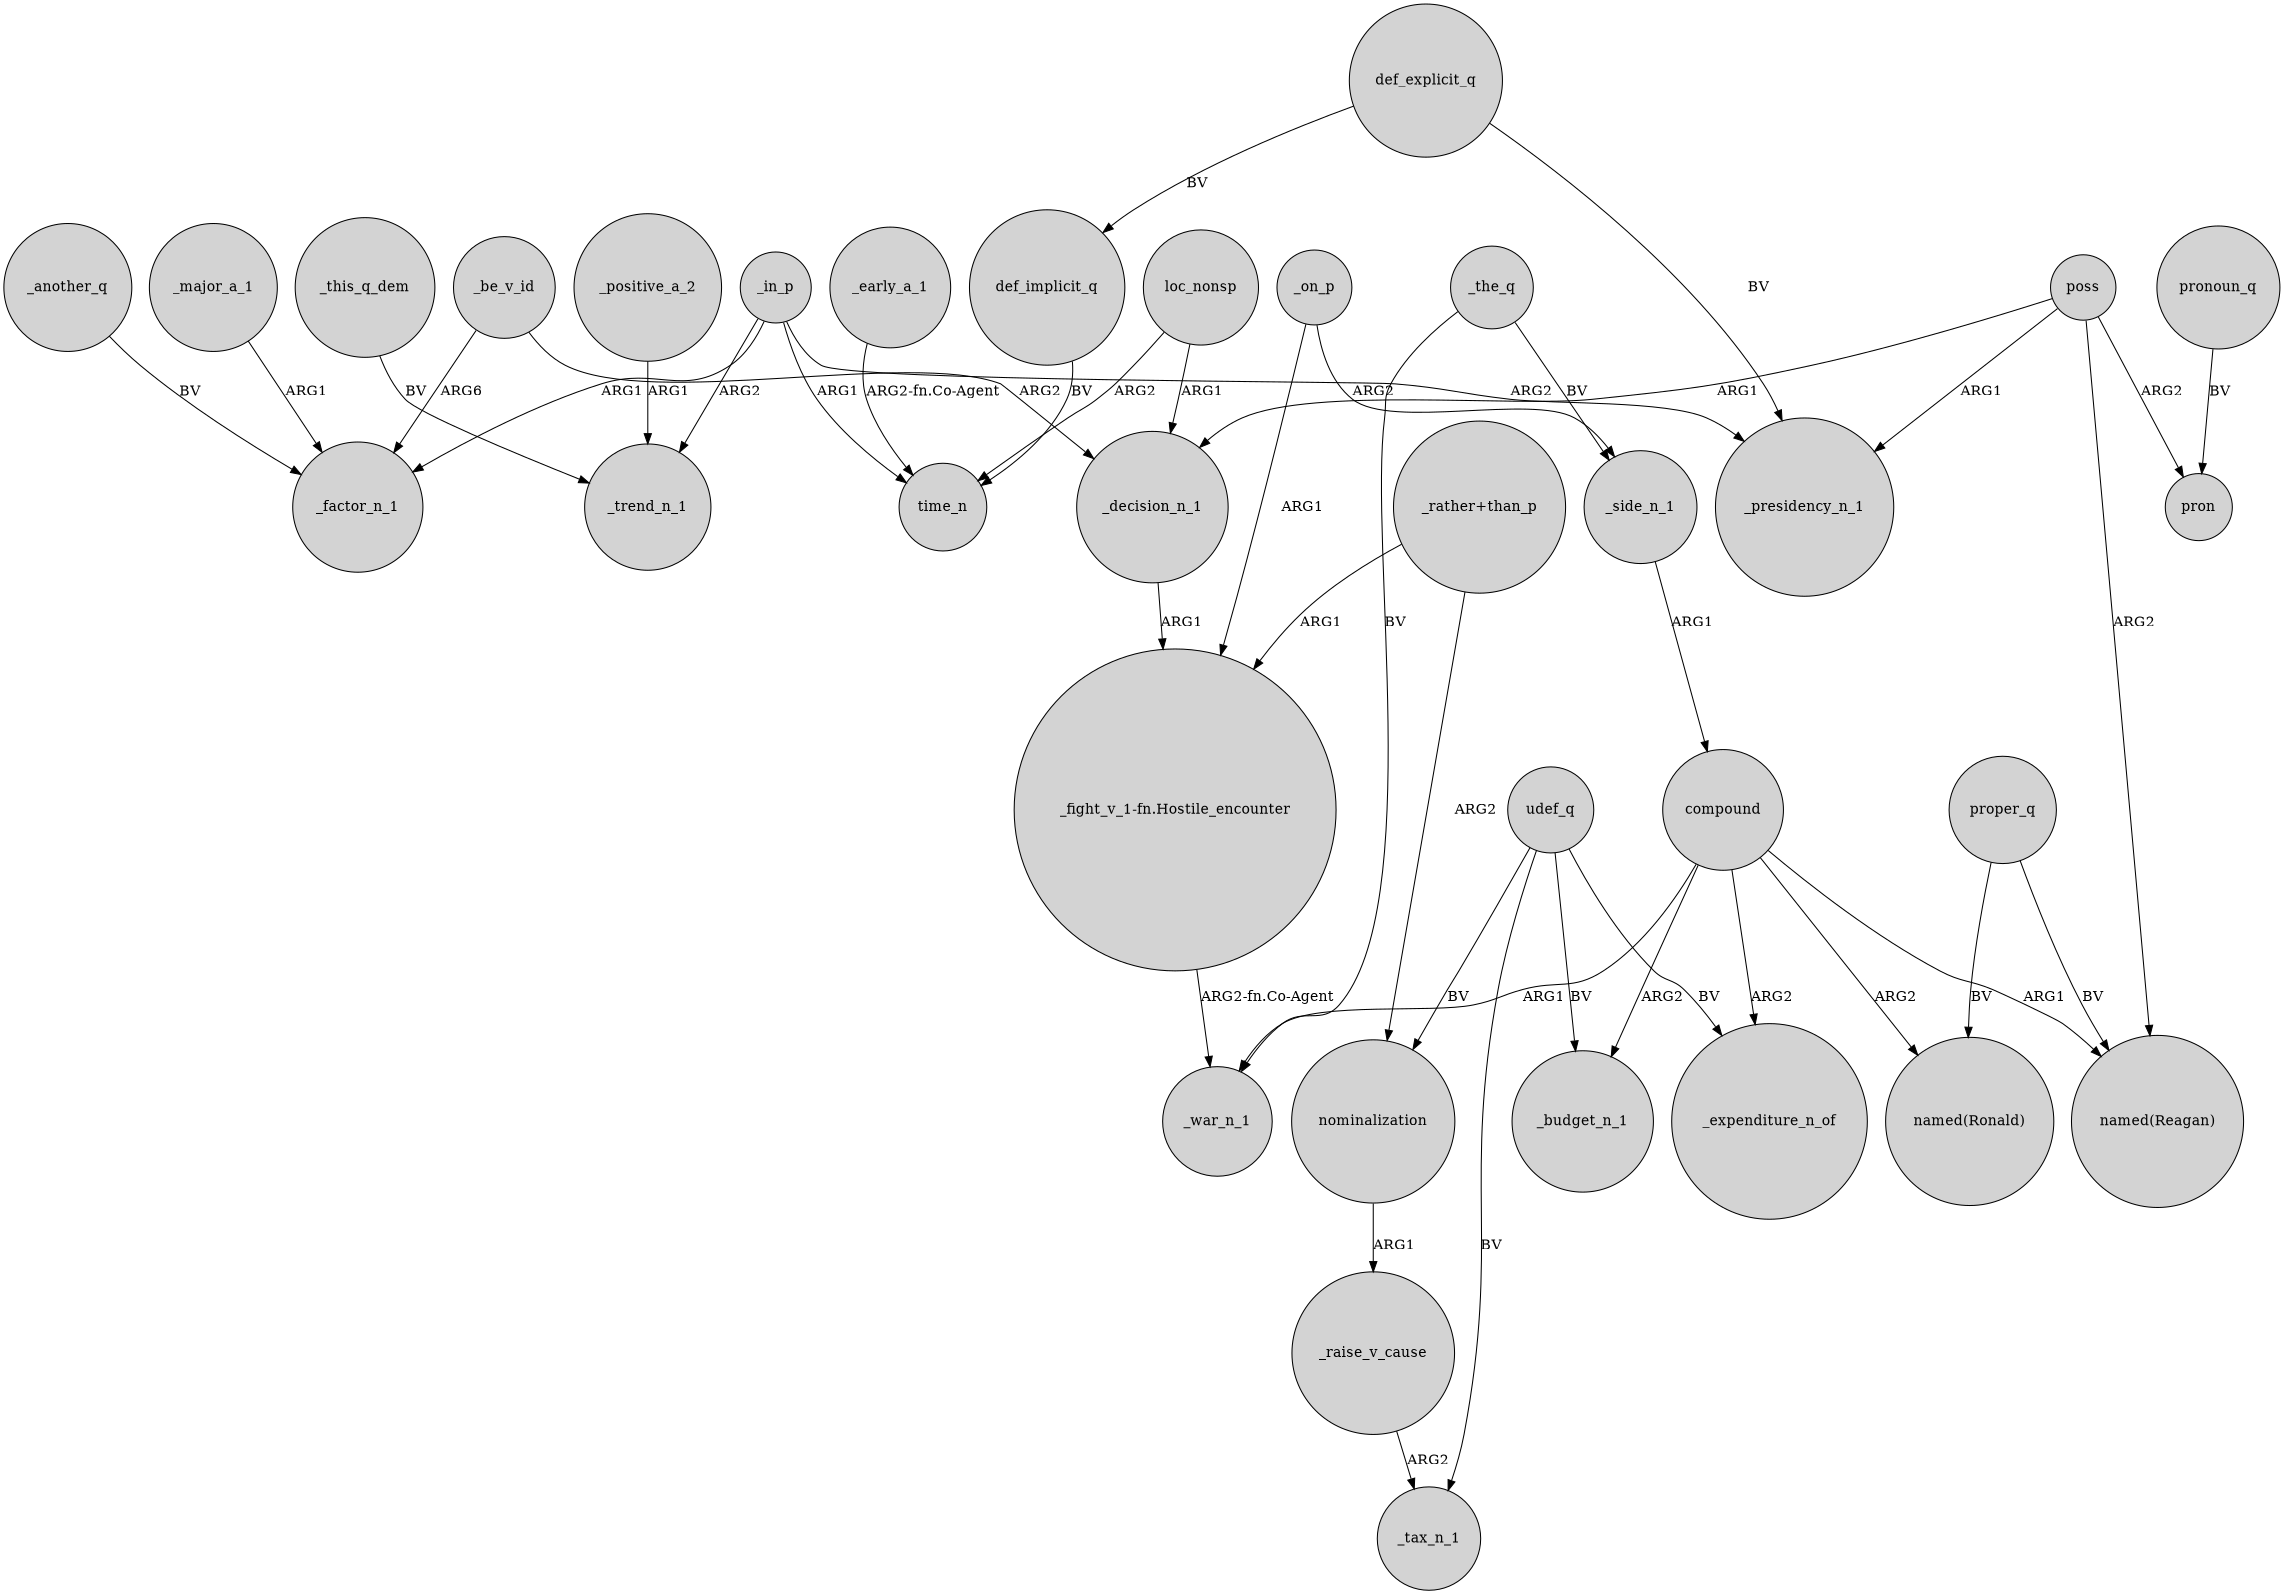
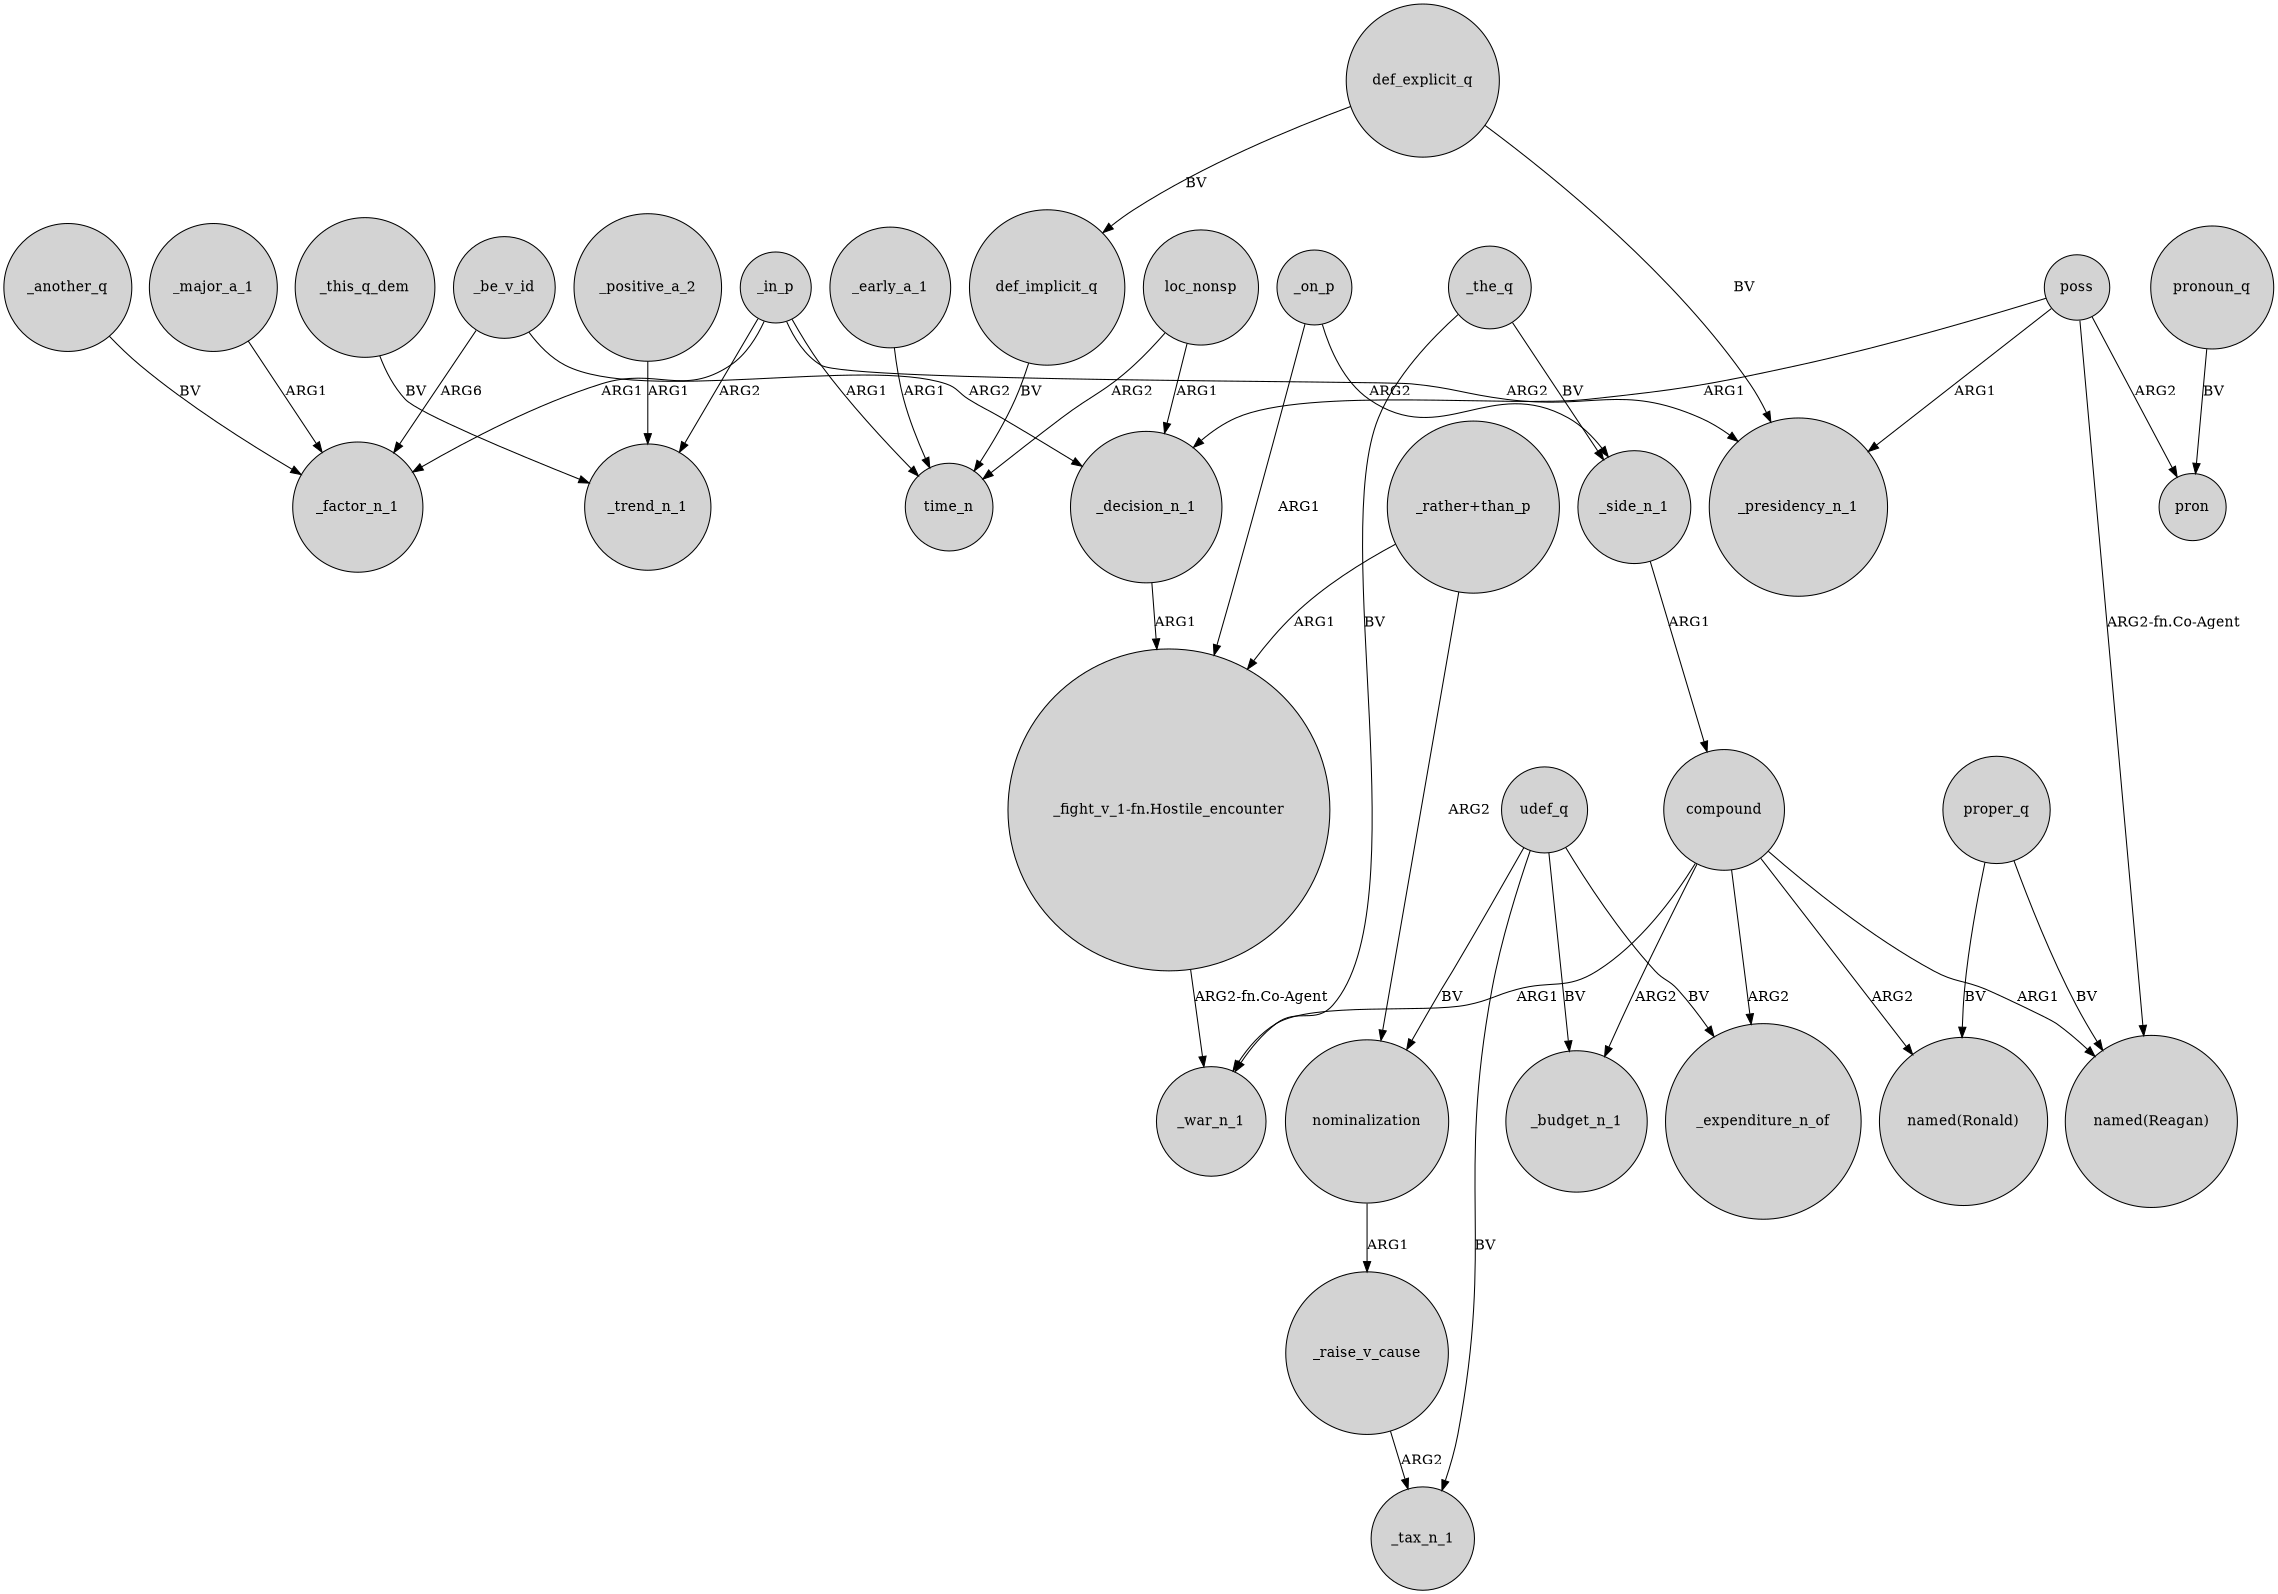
edge "_early_a_1" -> "time_n": label "ARG2-fn.Co-Agent" -> "ARG1"
edge "poss" -> "named(Reagan)": label "ARG2" -> "ARG2-fn.Co-Agent"
